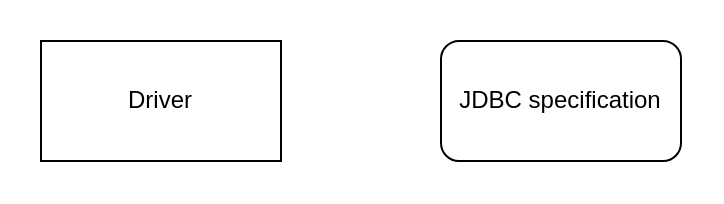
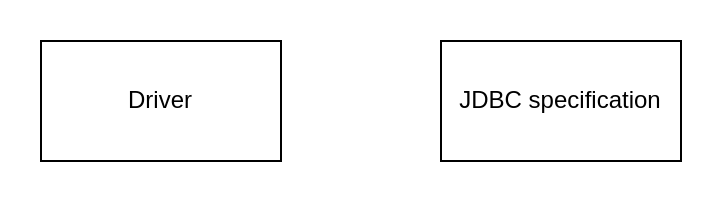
node "JDBC specification": shape rounded rectangle -> rectangle
